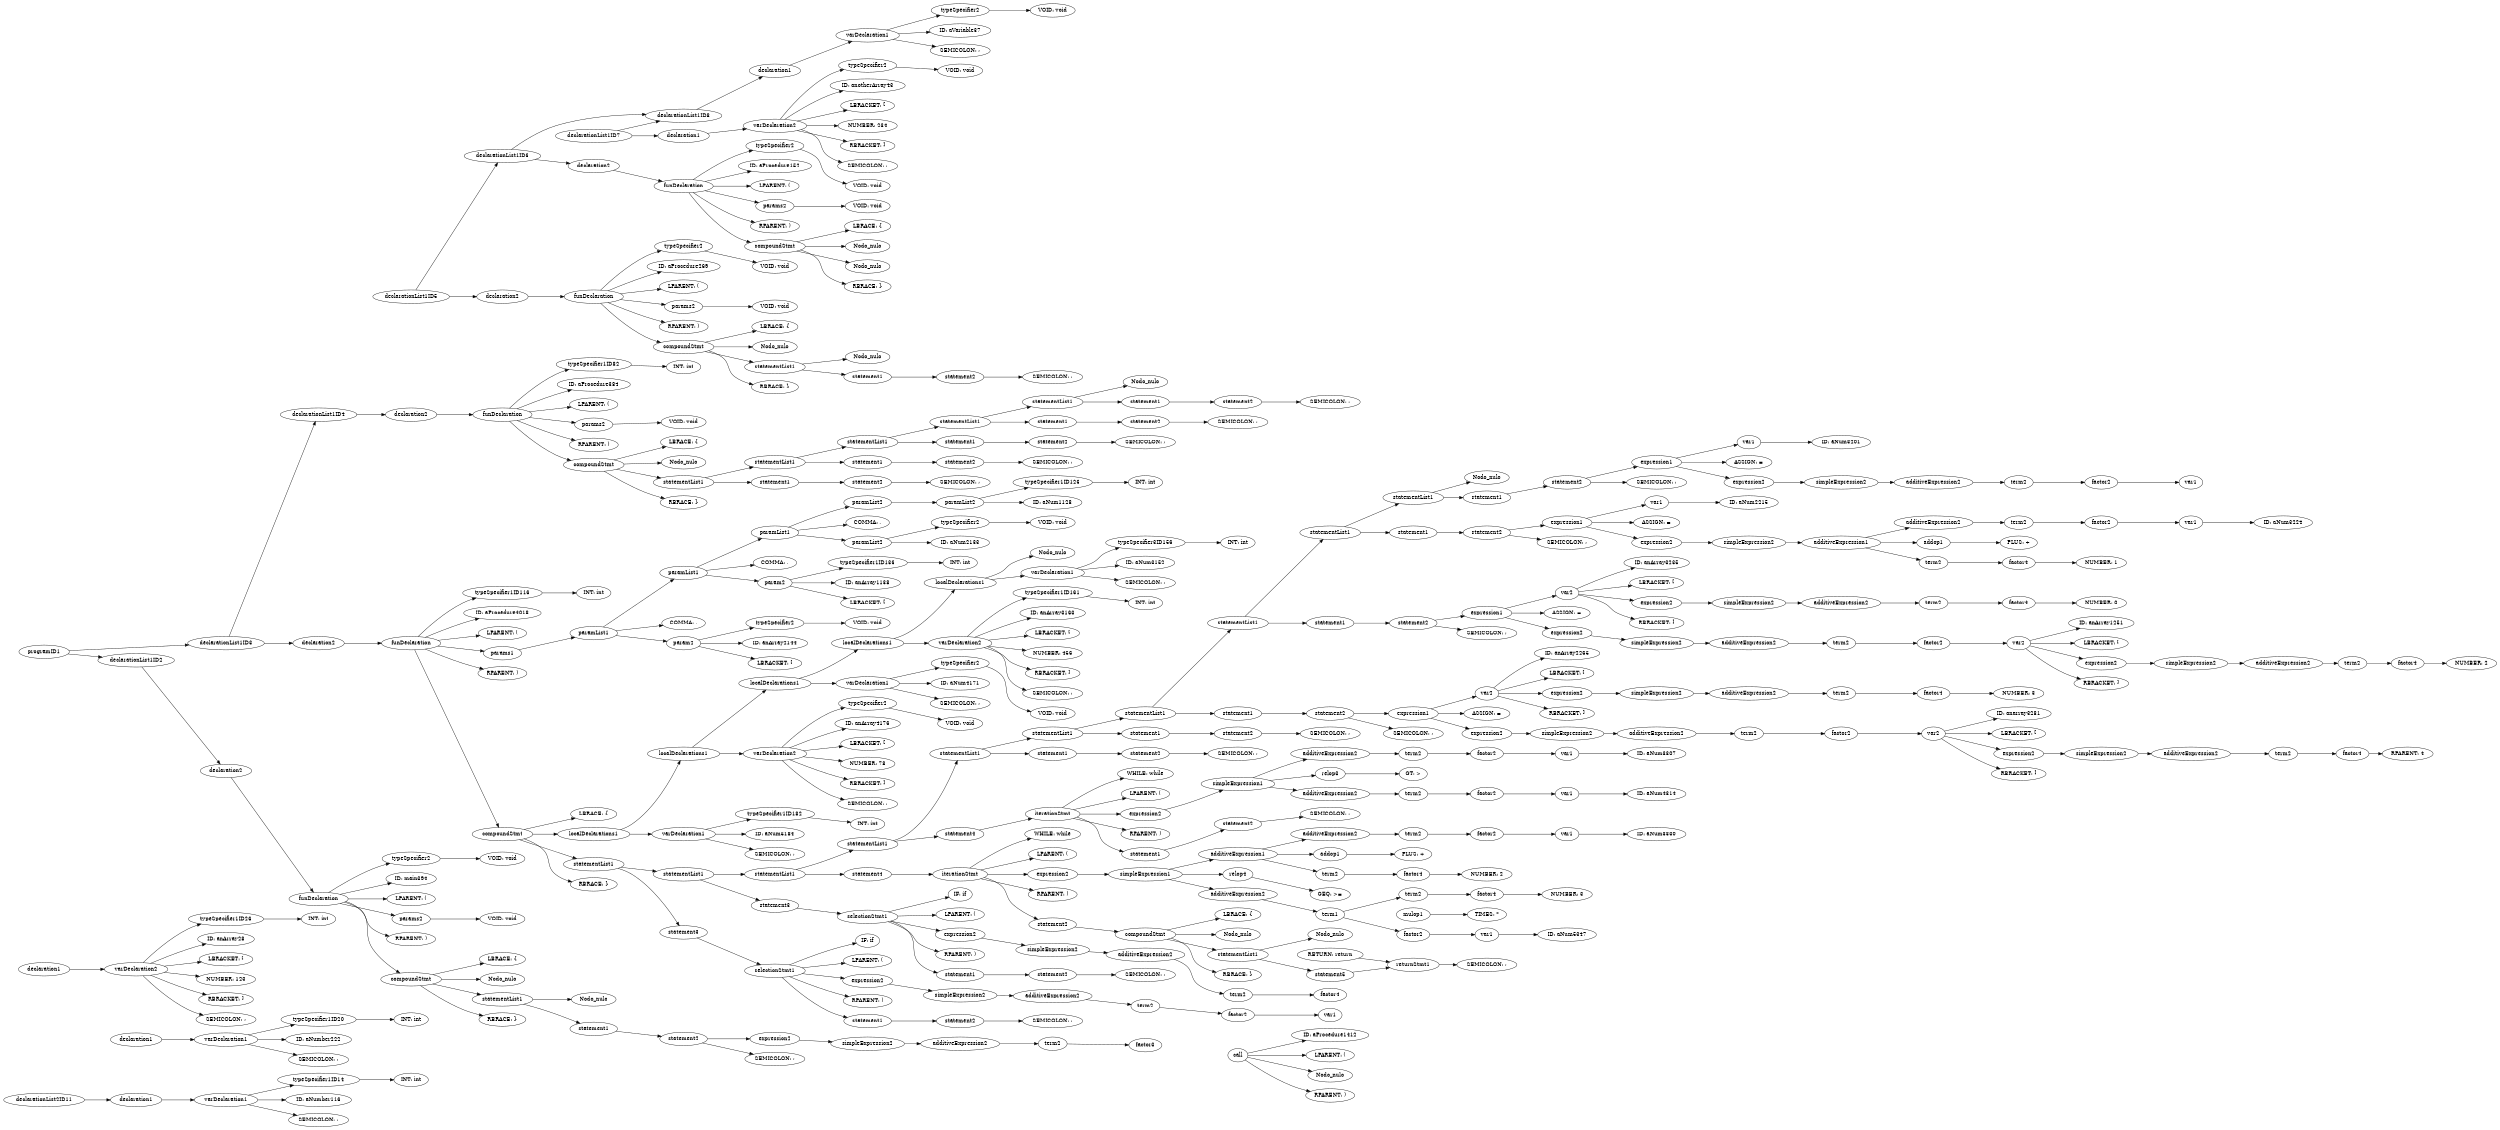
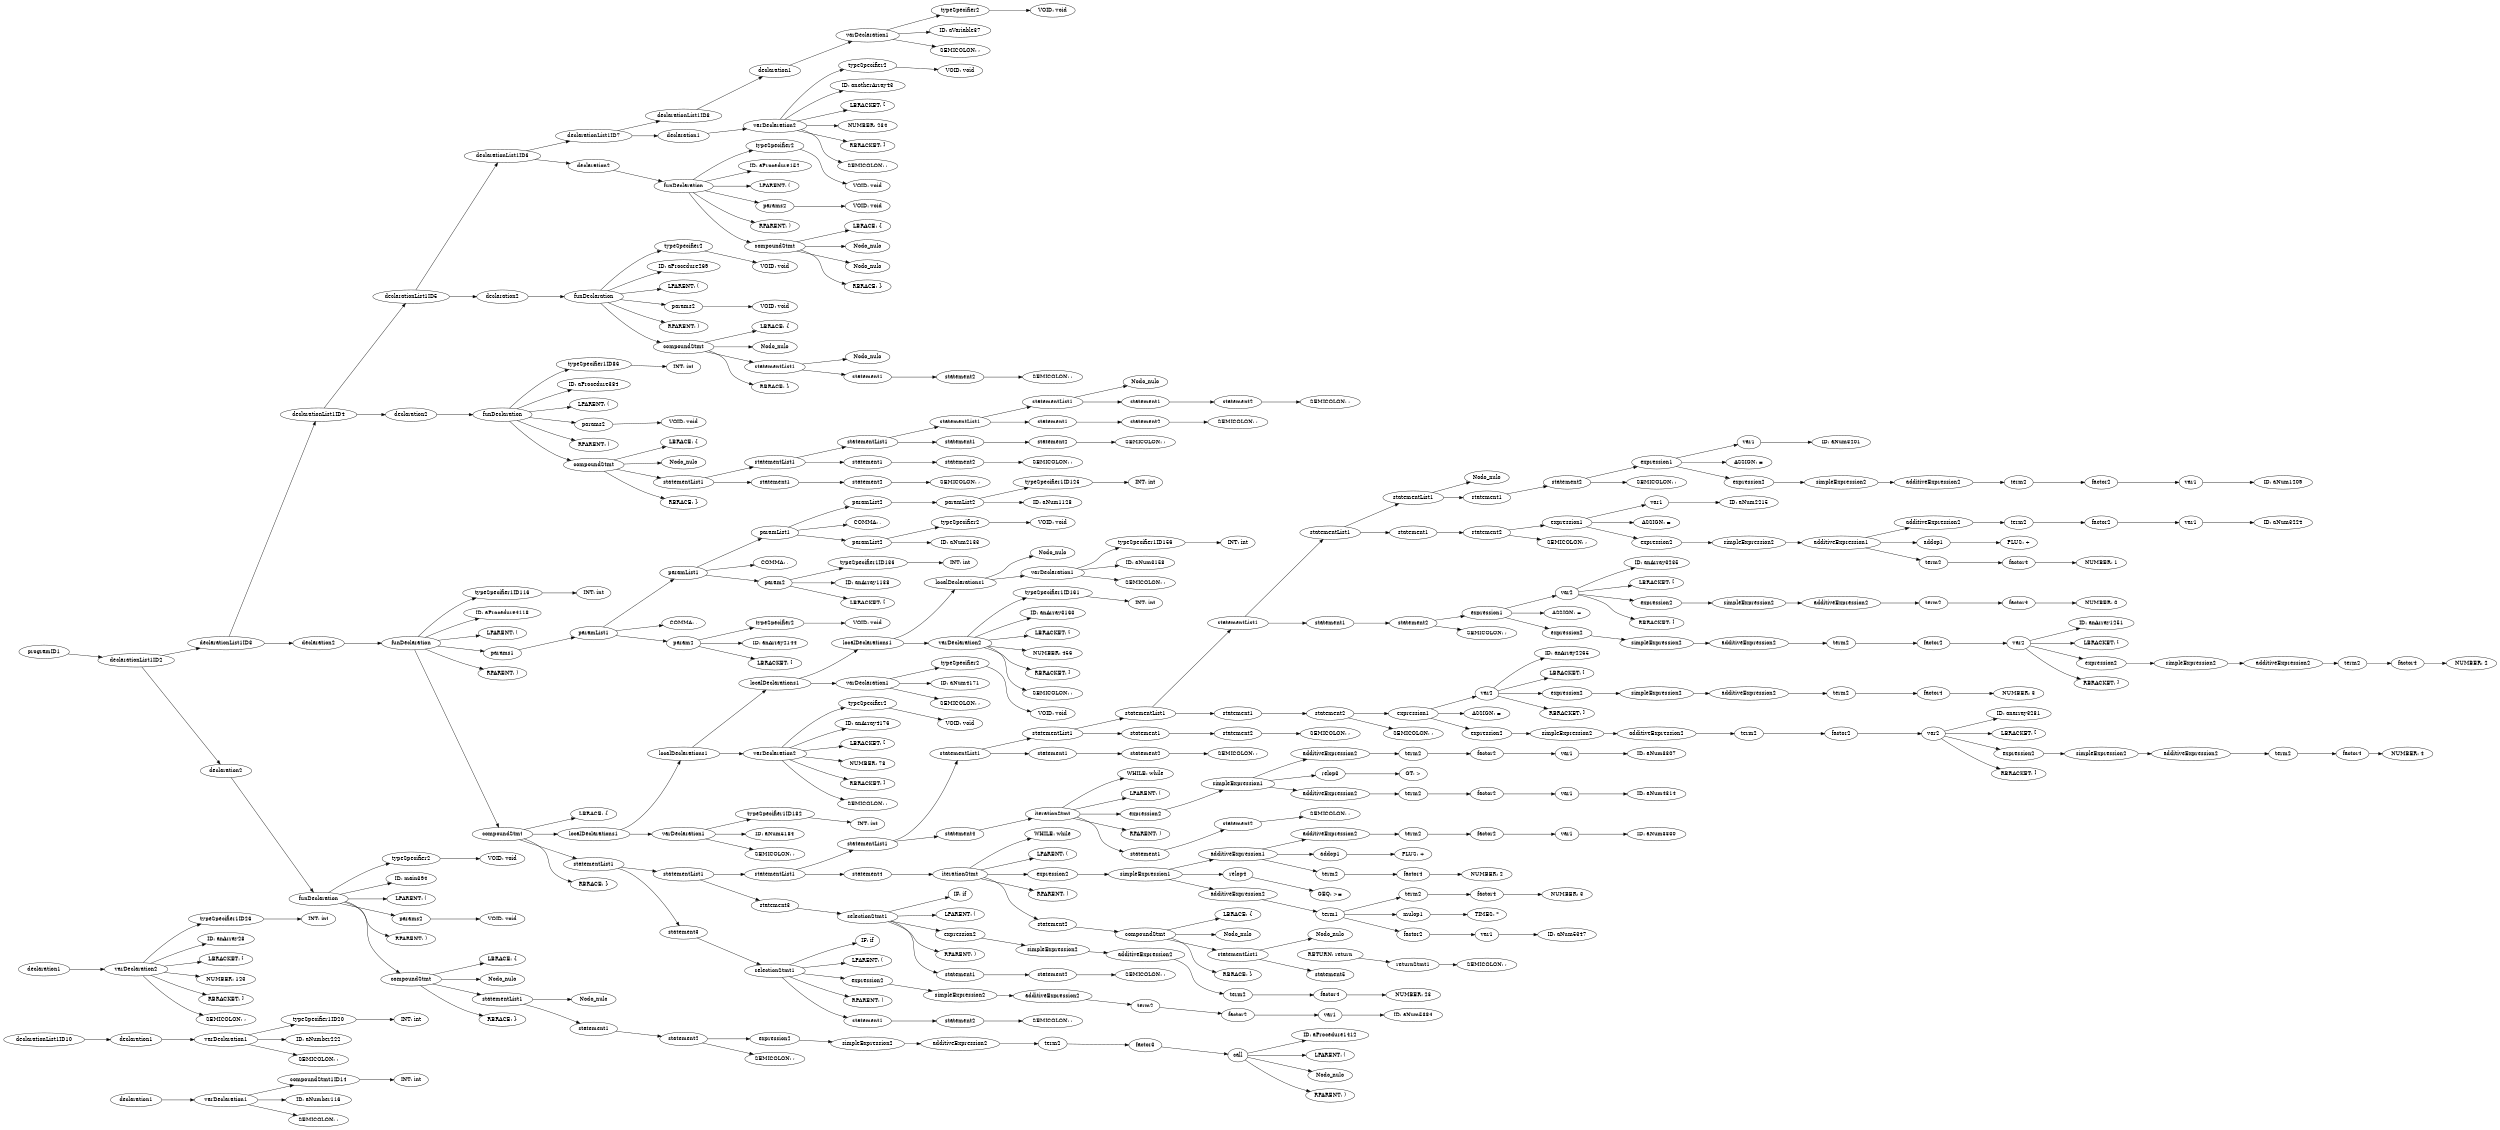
edge "declarationList1ID6" -> "declarationList1ID8": now "declarationList1ID6" -> "declarationList1ID7"
edge "declarationList1ID4" -> "declarationList1ID5": added
node "typeSpecifier1ID82": label "typeSpecifier1ID82" -> "typeSpecifier1ID86"
node "ID: aNum1209": added
node "typeSpecifier3ID156": label "typeSpecifier3ID156" -> "typeSpecifier1ID156"
node "ID: aNum3152": label "ID: aNum3152" -> "ID: aNum3158"
node "ID: aProcedure4018": label "ID: aProcedure4018" -> "ID: aProcedure4118"
edge "programID1" -> "declarationList1ID3": now "declarationList1ID2" -> "declarationList1ID3"
node "RPARENT: 4": label "RPARENT: 4" -> "NUMBER: 4"
edge "term1" -> "mulop1": added
edge "statement5" -> "returnStmt1": removed
node "NUMBER: 23": added
node "ID: aNum5384": added
node "declarationList1ID10": added
edge "factor3" -> "call": added
node "typeSpecifier1ID14": label "typeSpecifier1ID14" -> "compoundStmt1ID14"
node "declarationList2ID11": removed
